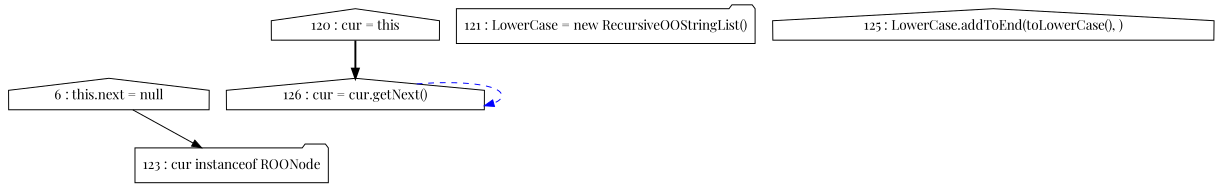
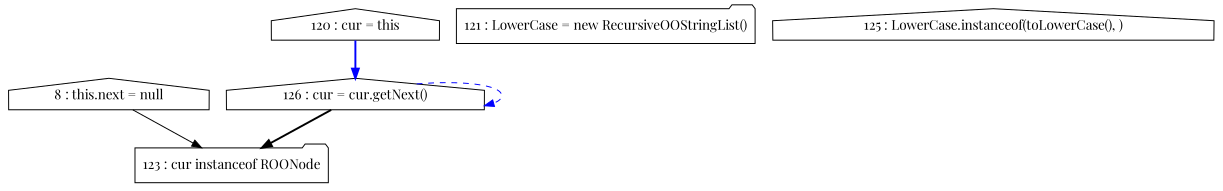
node "125 : LowerCase.addToEnd(toLowerCase(), )": label "125 : LowerCase.addToEnd(toLowerCase(), )" -> "125 : LowerCase.instanceof(toLowerCase(), )"
edge "120 : cur = this" -> "126 : cur = cur.getNext()": color black -> blue
node "6 : this.next = null": label "6 : this.next = null" -> "8 : this.next = null"
edge "126 : cur = cur.getNext()" -> "123 : cur instanceof ROONode": added
